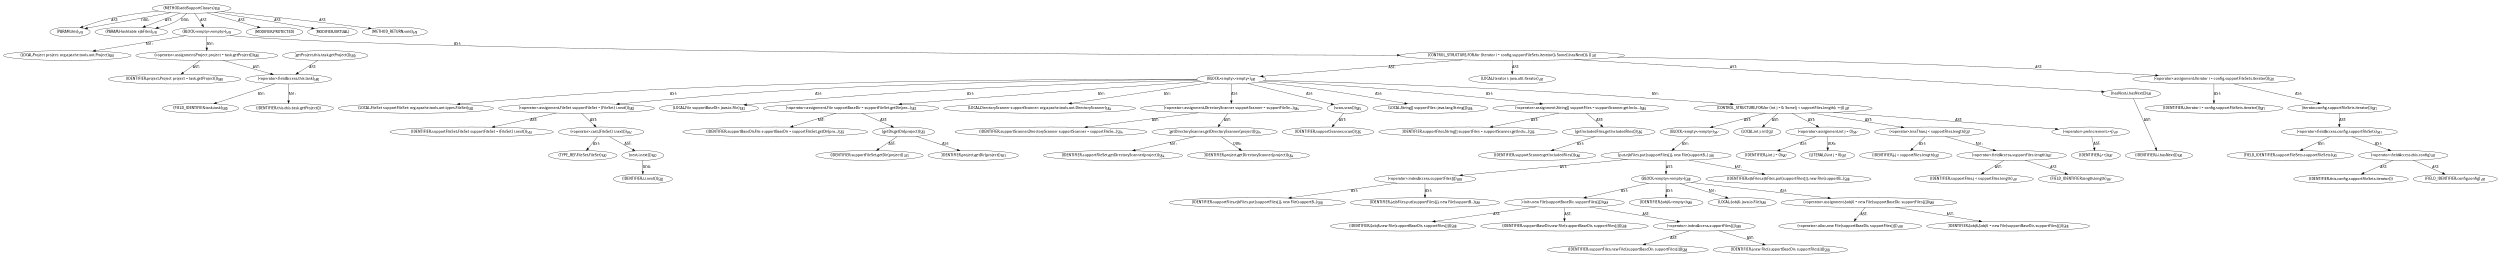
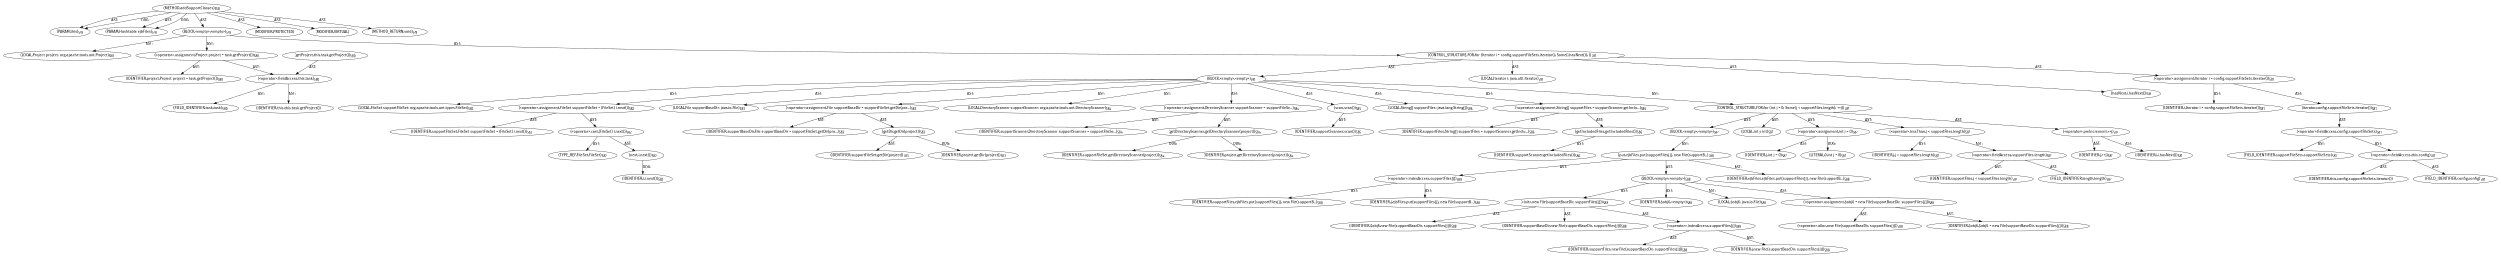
edge "(hasNext,i.hasNext())" -> "(IDENTIFIER,i,i.hasNext())": now "(<operator>.preIncrement,++j)" -> "(IDENTIFIER,i,i.hasNext())"
edge "(getDir,getDir(project))" -> "(IDENTIFIER,project,getDir(project))": label "AST: " -> "DDG: "
edge "(getDirectoryScanner,getDirectoryScanner(project))" -> "(IDENTIFIER,supportFileSet,getDirectoryScanner(project))": label "AST: " -> "DDG: "
